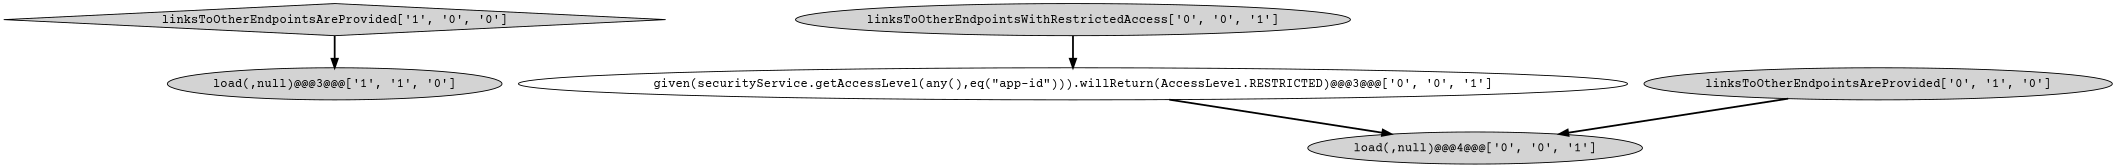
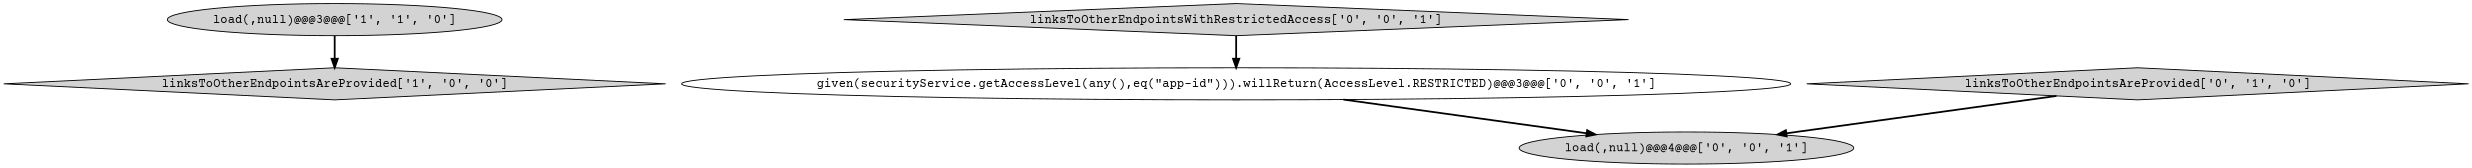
node "linksToOtherEndpointsWithRestrictedAccess['0', '0', '1']": shape ellipse -> diamond
edge "linksToOtherEndpointsAreProvided['1', '0', '0']" -> "load(,null)@@@3@@@['1', '1', '0']": reversed
node "linksToOtherEndpointsAreProvided['0', '1', '0']": shape ellipse -> diamond
